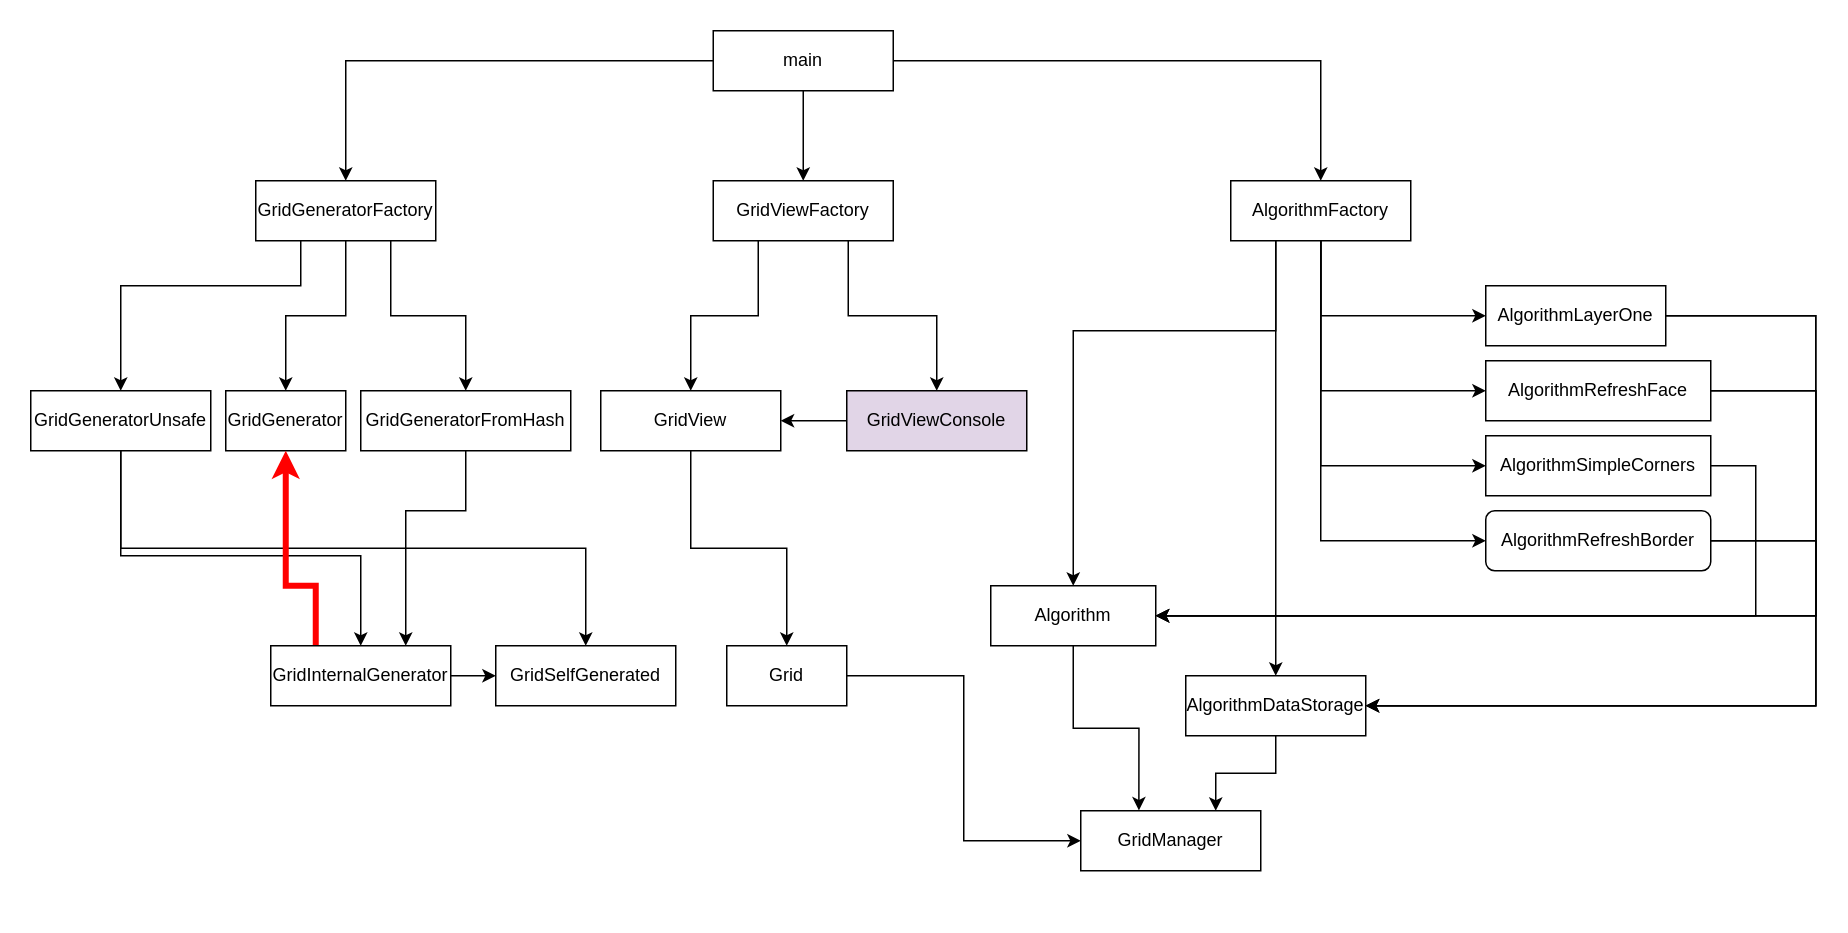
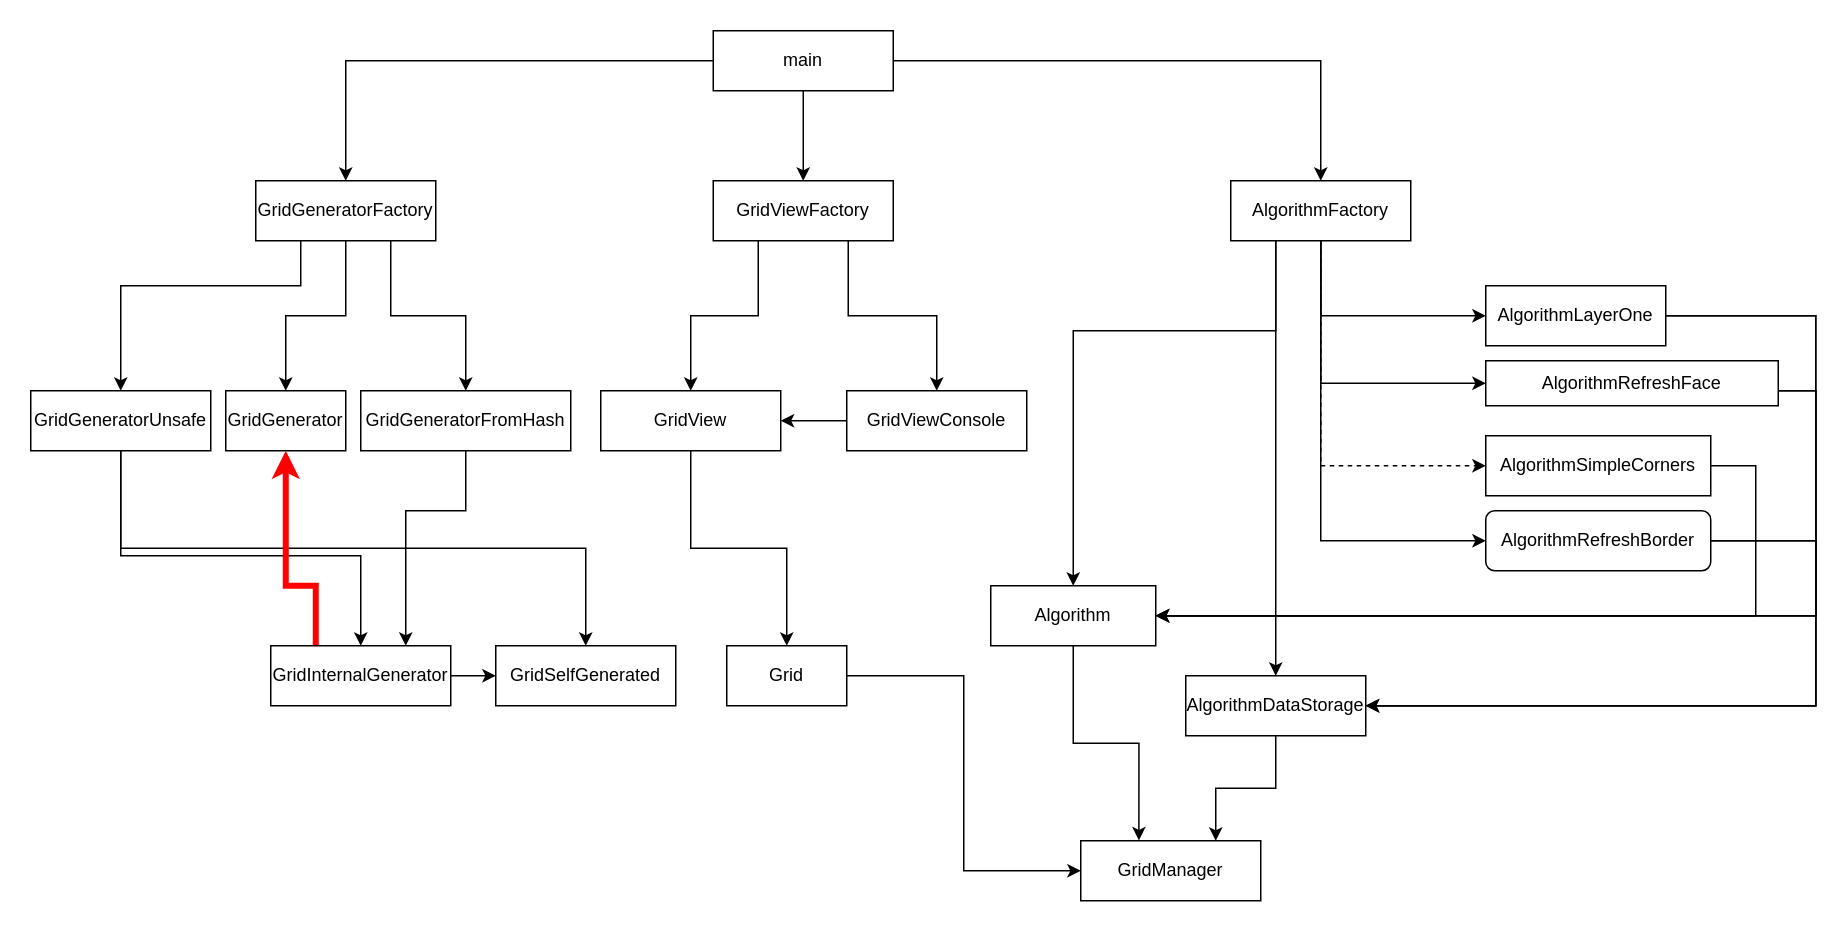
node "AlgorithmRefreshFace": size 225x60 -> 293x45
node "GridViewConsole": fillcolor #e1d5e7 -> #ffffff
edge "AlgorithmFactory" -> "AlgorithmSimpleCorners": style solid -> dashed
node "GridManager": moved (1171, 841) -> (1171, 871)
